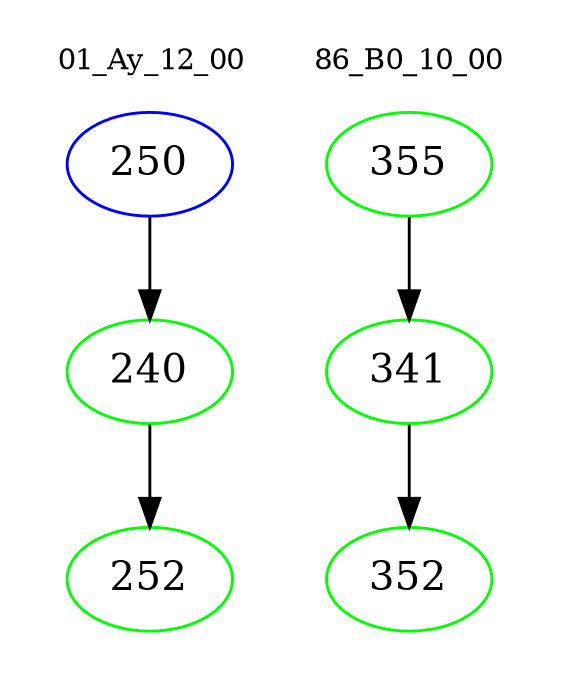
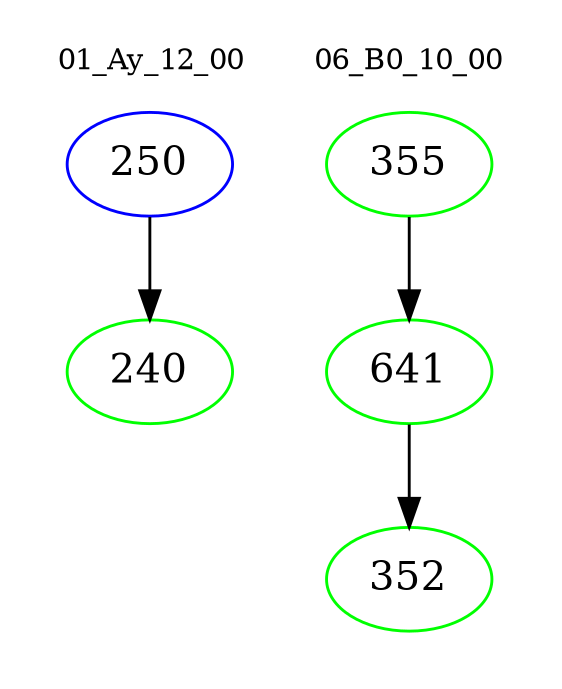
cluster "86_B0_10_00": label "86_B0_10_00" -> "06_B0_10_00"
node "341": label "341" -> "641"
node "252": removed
